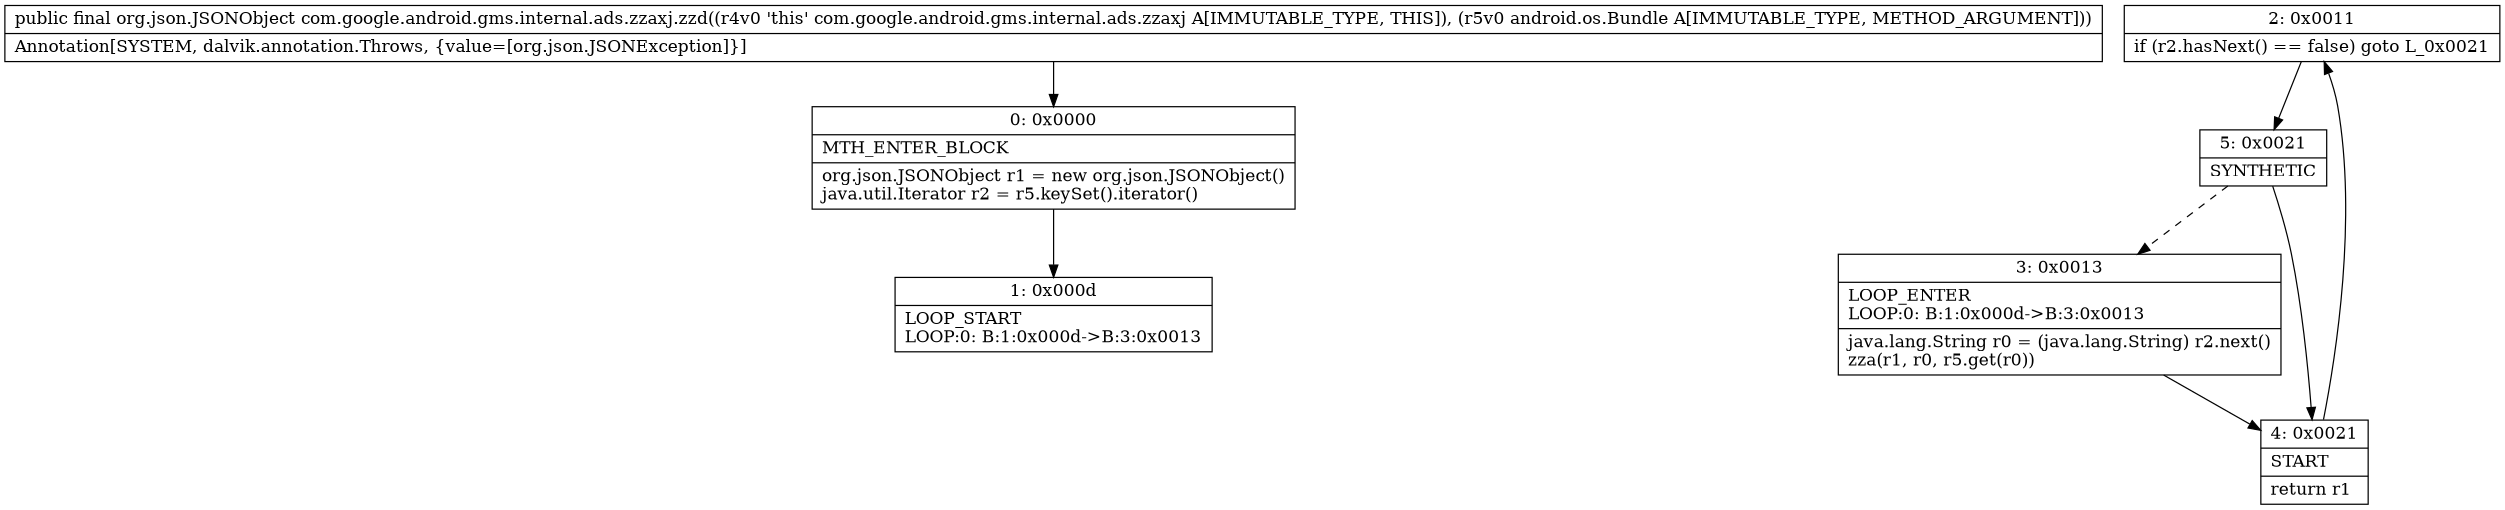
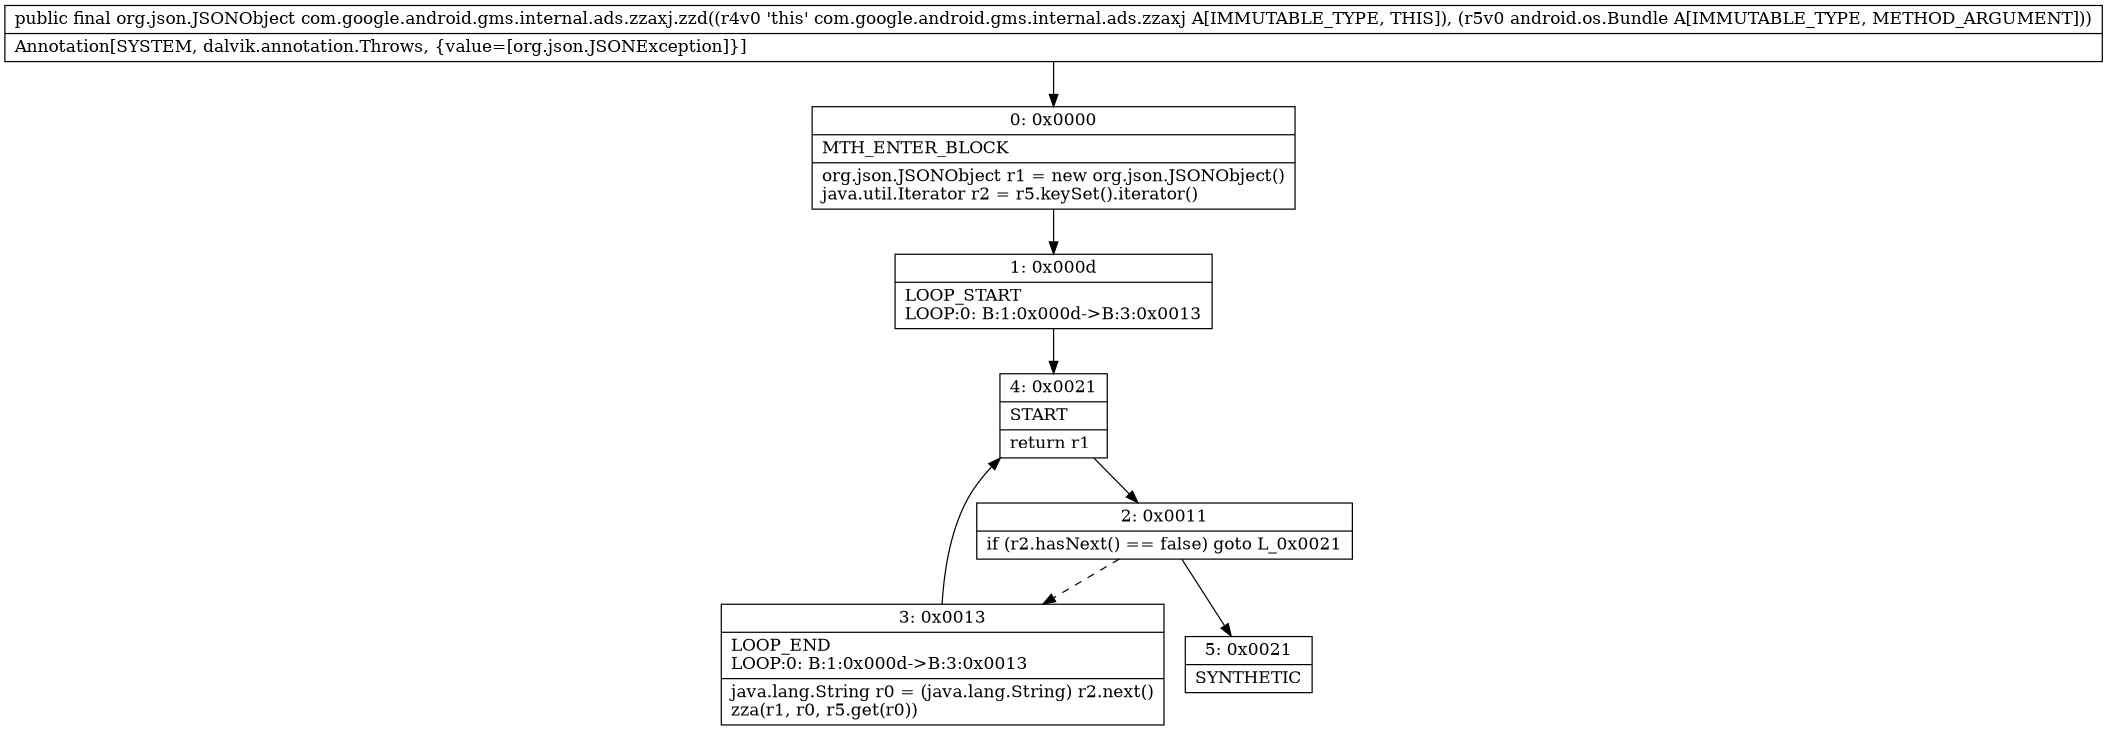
edge "5: 0x0021" -> "3: 0x0013": now "2: 0x0011" -> "3: 0x0013"
edge "5: 0x0021" -> "4: 0x0021": now "1: 0x000d" -> "4: 0x0021"
node "3: 0x0013": text "LOOP_ENTER" -> "LOOP_END"
